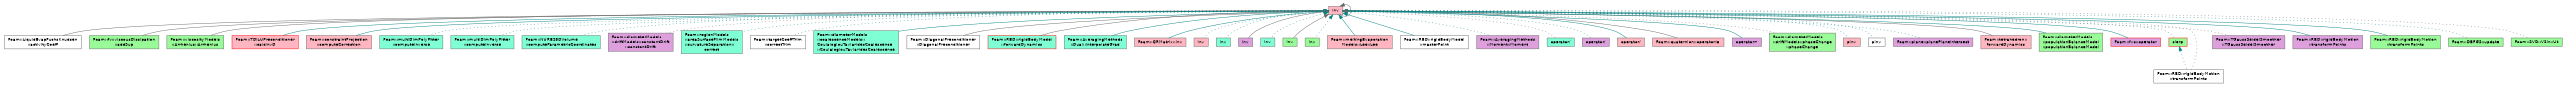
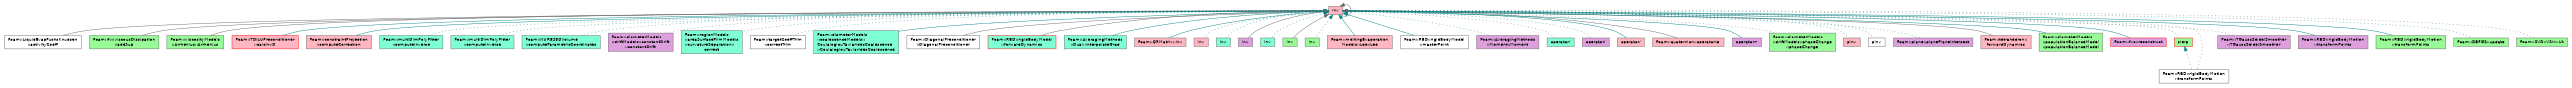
node "Foam::fvc::operator": label "Foam::fvc::operator" -> "Foam::fvc::reconstruct"
